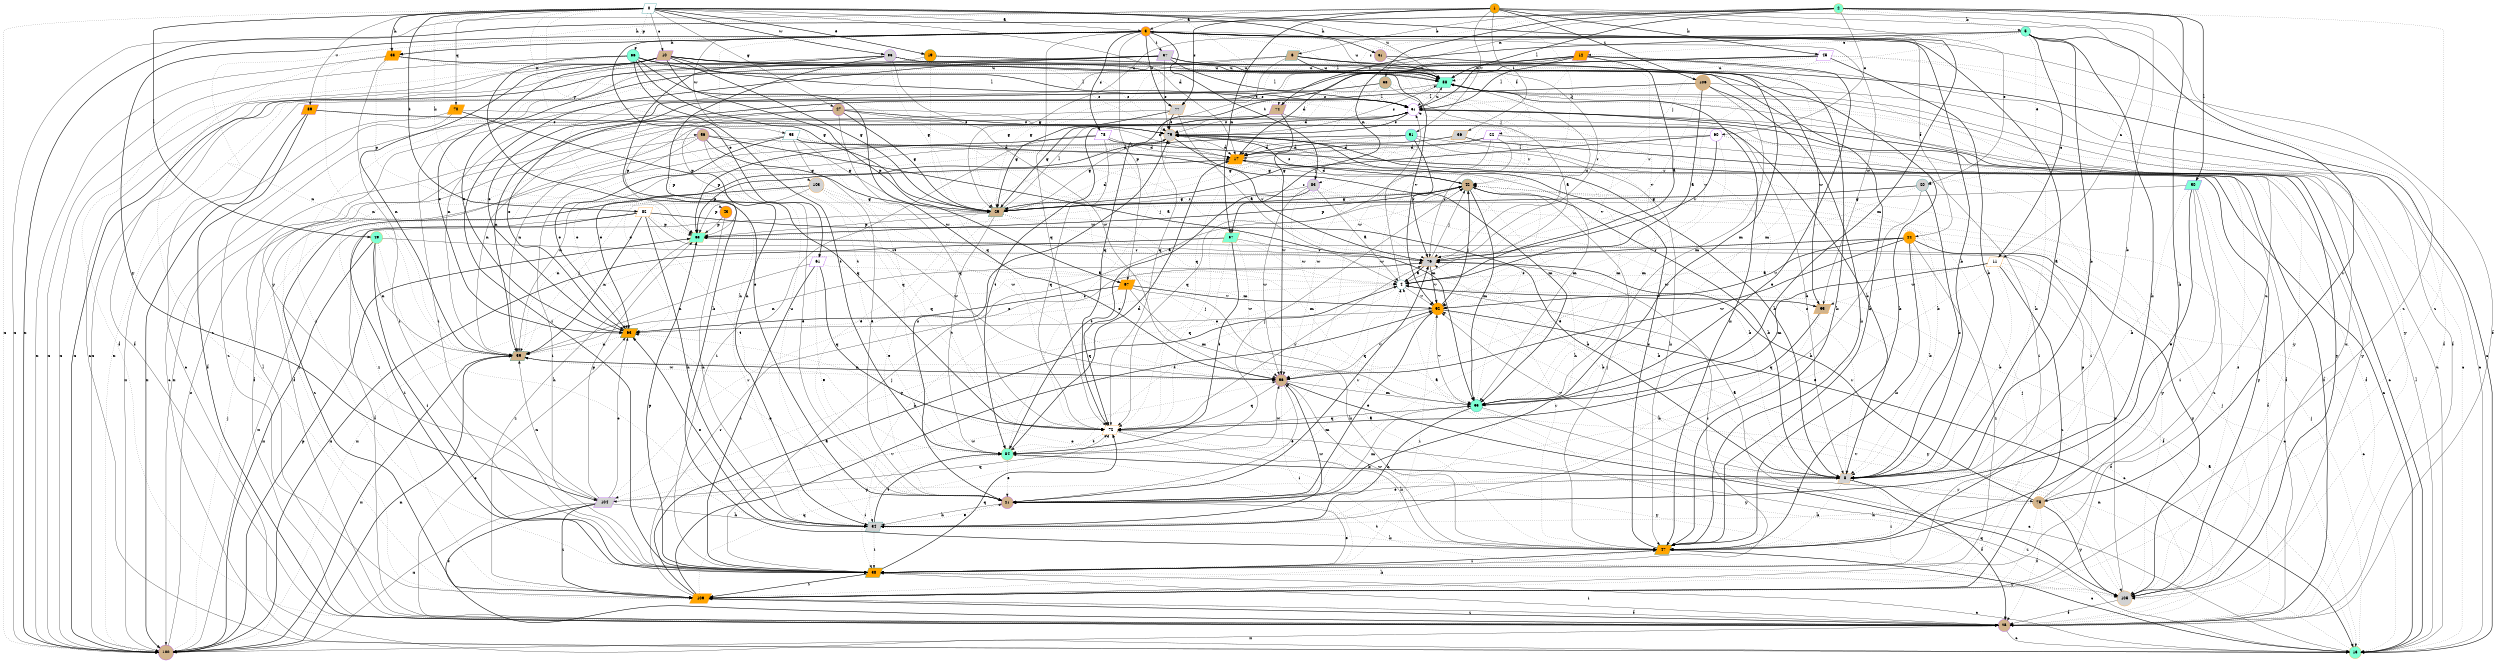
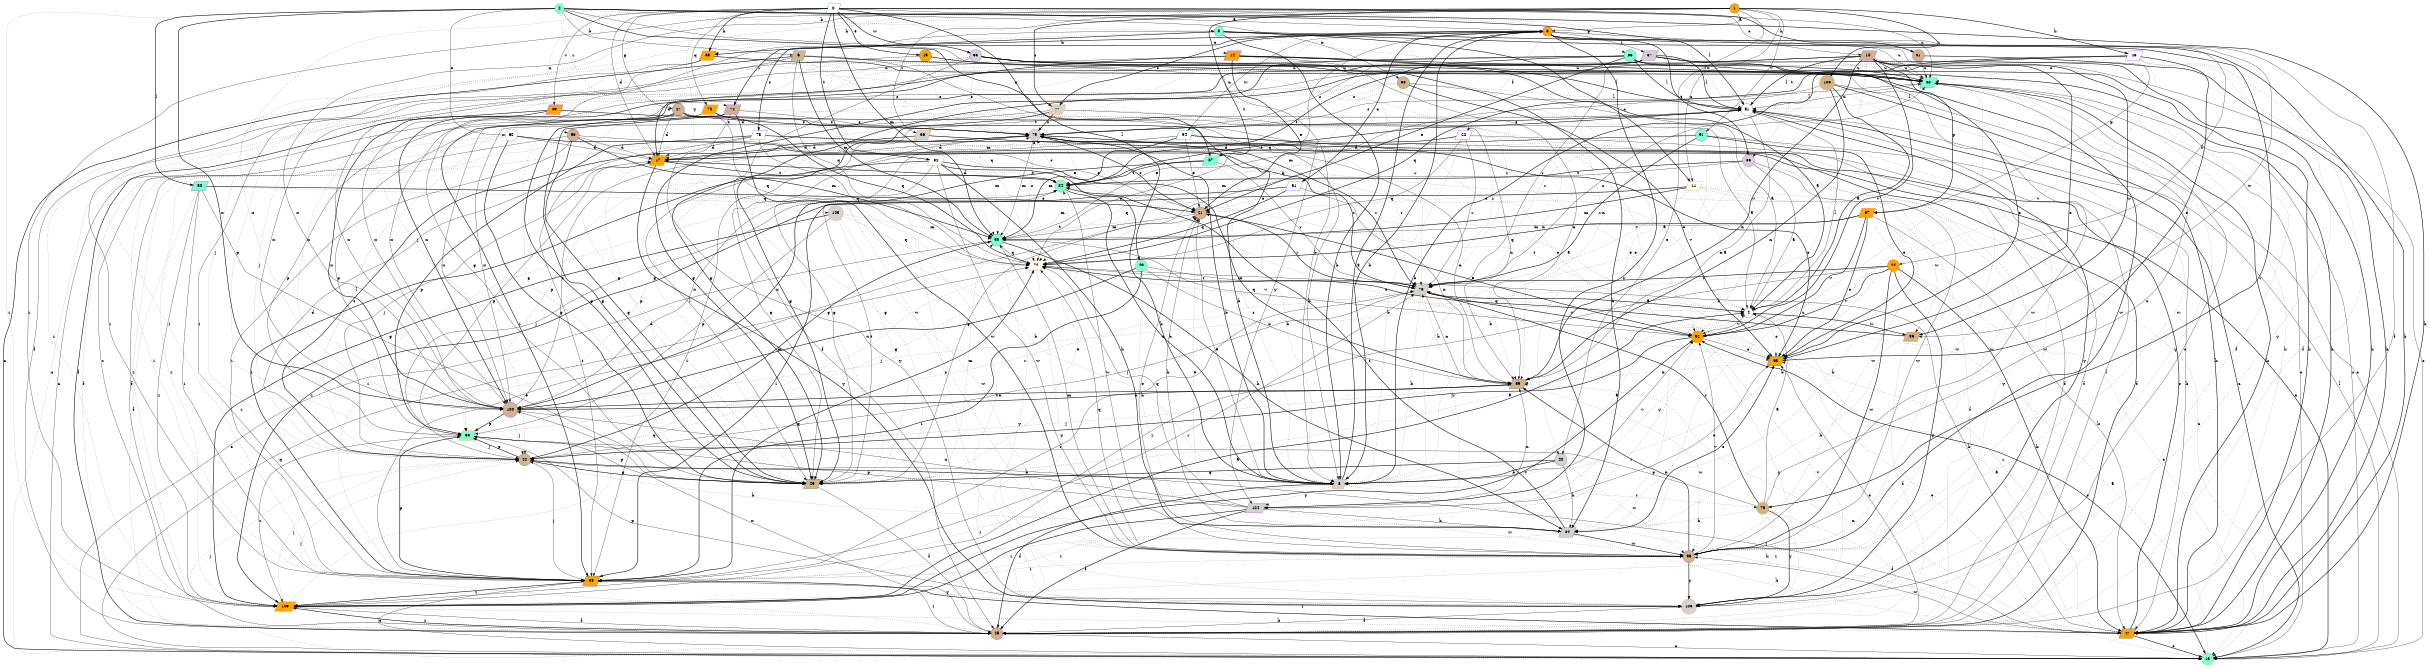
node "98": label "98" -> "94"
node "17": color darkorange -> teal
edge "17" -> "68": style bold -> solid
edge "17" -> "84": added, label "t"
node "43": removed
edge "103" -> "59": removed, label "n"
edge "91" -> "92": added, label "v"
